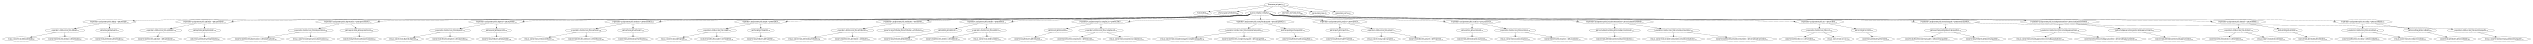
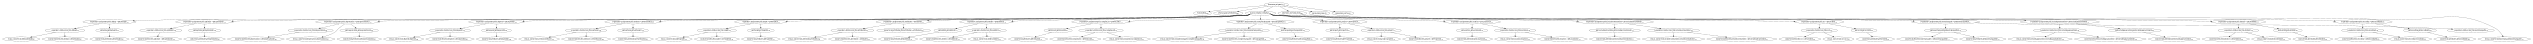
edge "(<operator>.fieldAccess,this.deprecation)" -> "(FIELD_IDENTIFIER,deprecation,deprecation)": now "(<operator>.assignment,this.deprecation = getDeprecation())" -> "(FIELD_IDENTIFIER,deprecation,deprecation)"
edge "(<operator>.fieldAccess,this.bootclasspath)" -> "(FIELD_IDENTIFIER,bootclasspath,bootclasspath)": now "(METHOD_RETURN,void)" -> "(FIELD_IDENTIFIER,bootclasspath,bootclasspath)"
